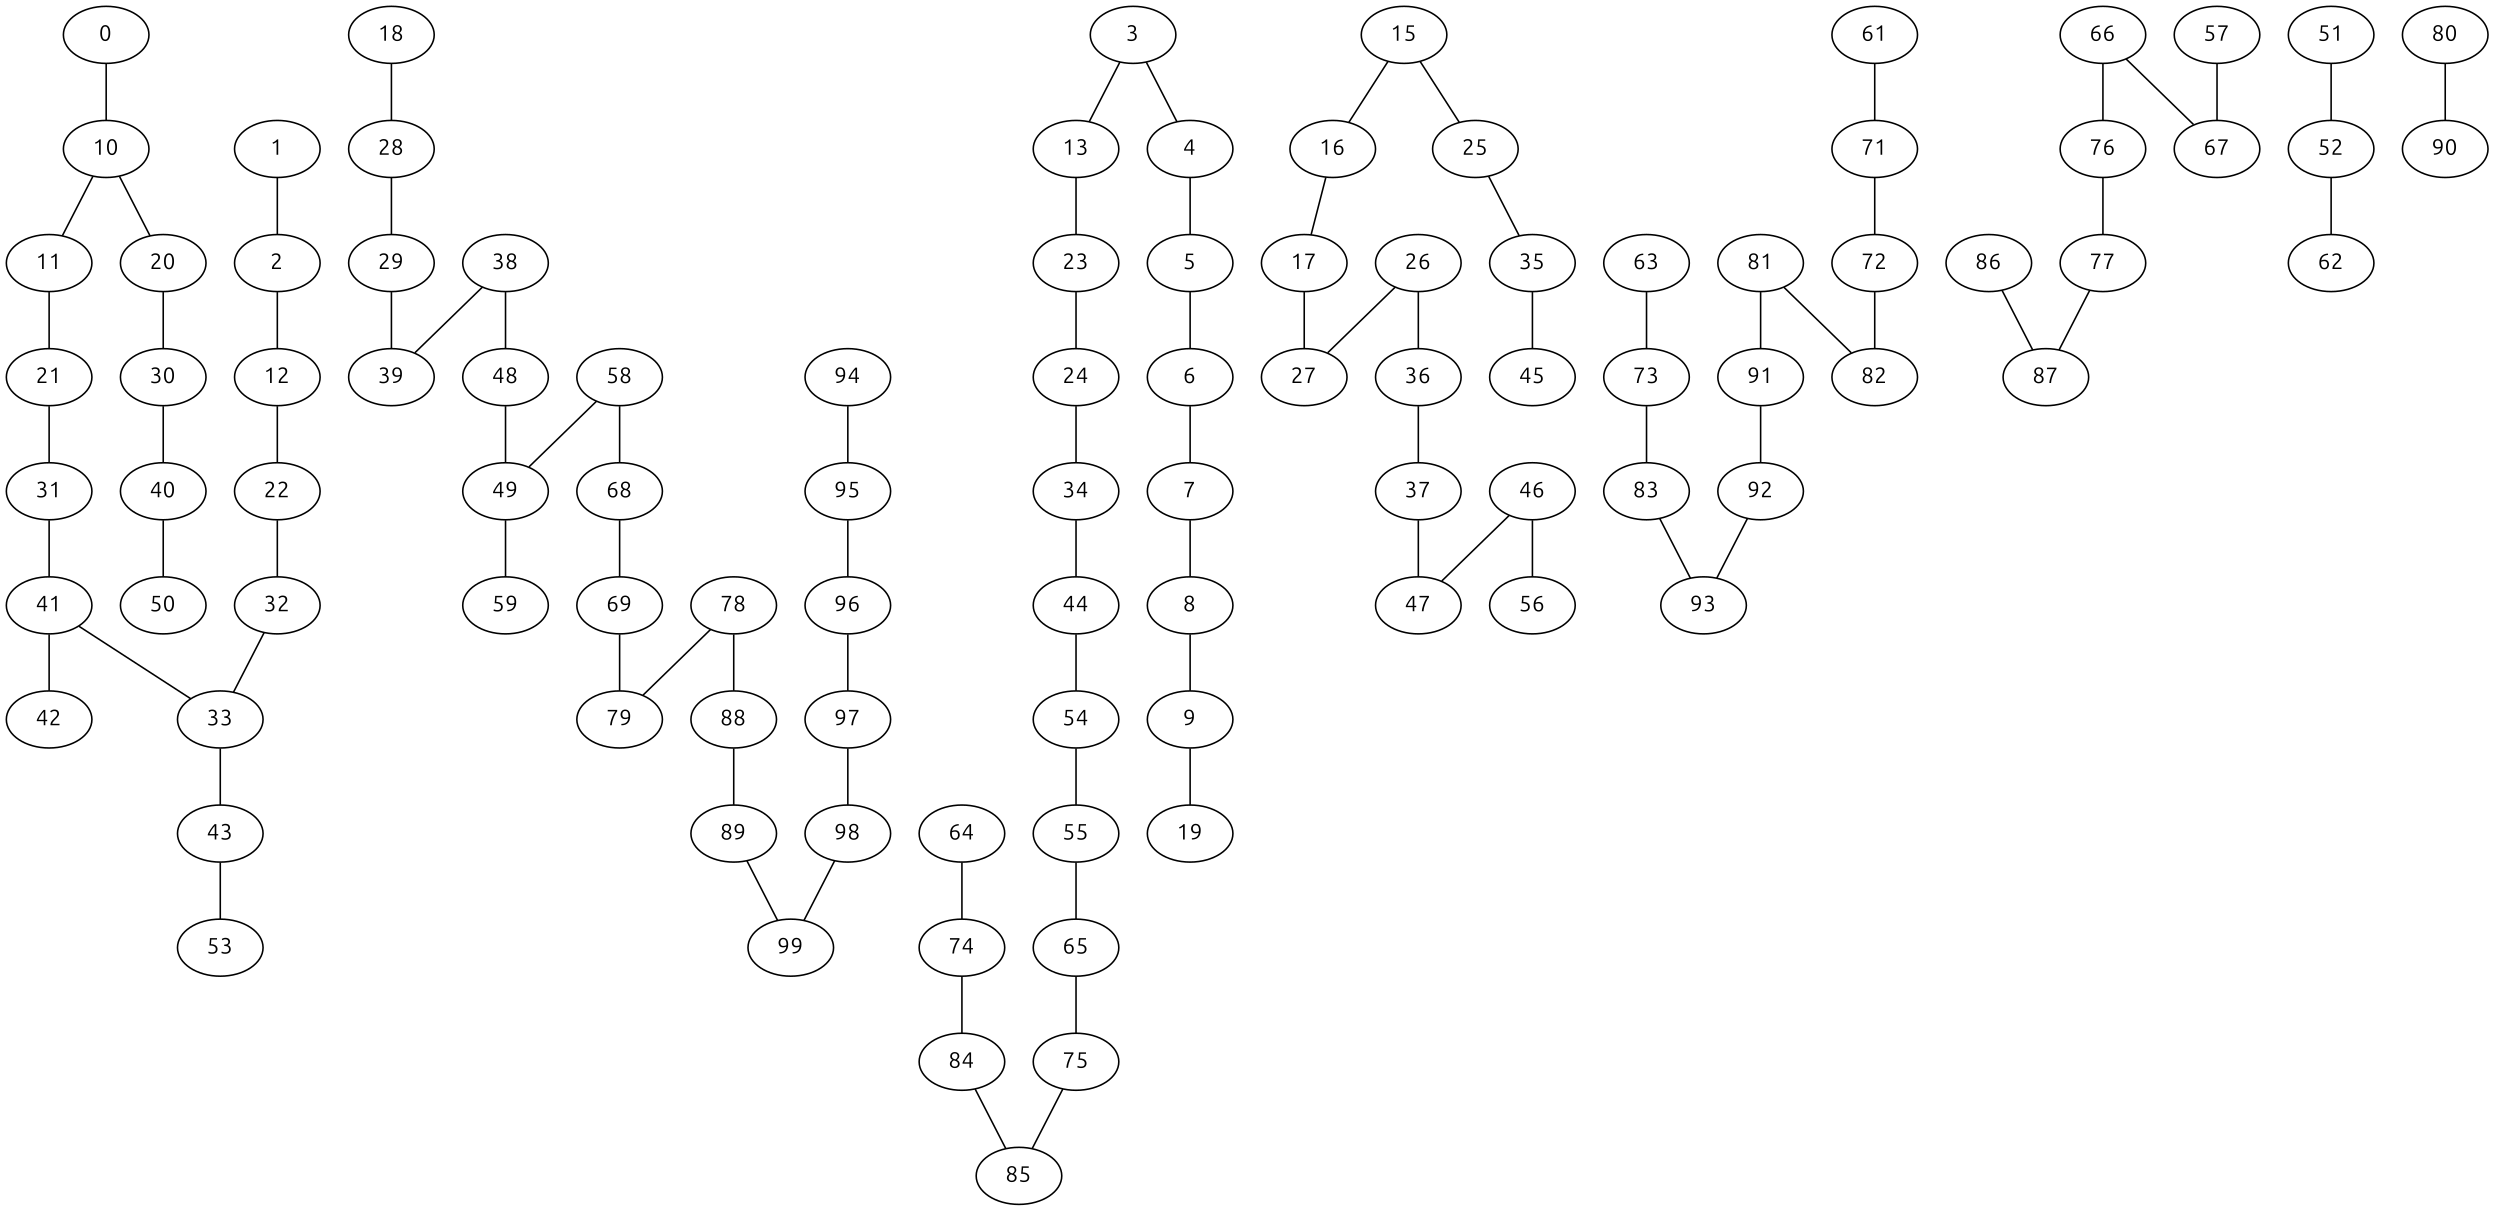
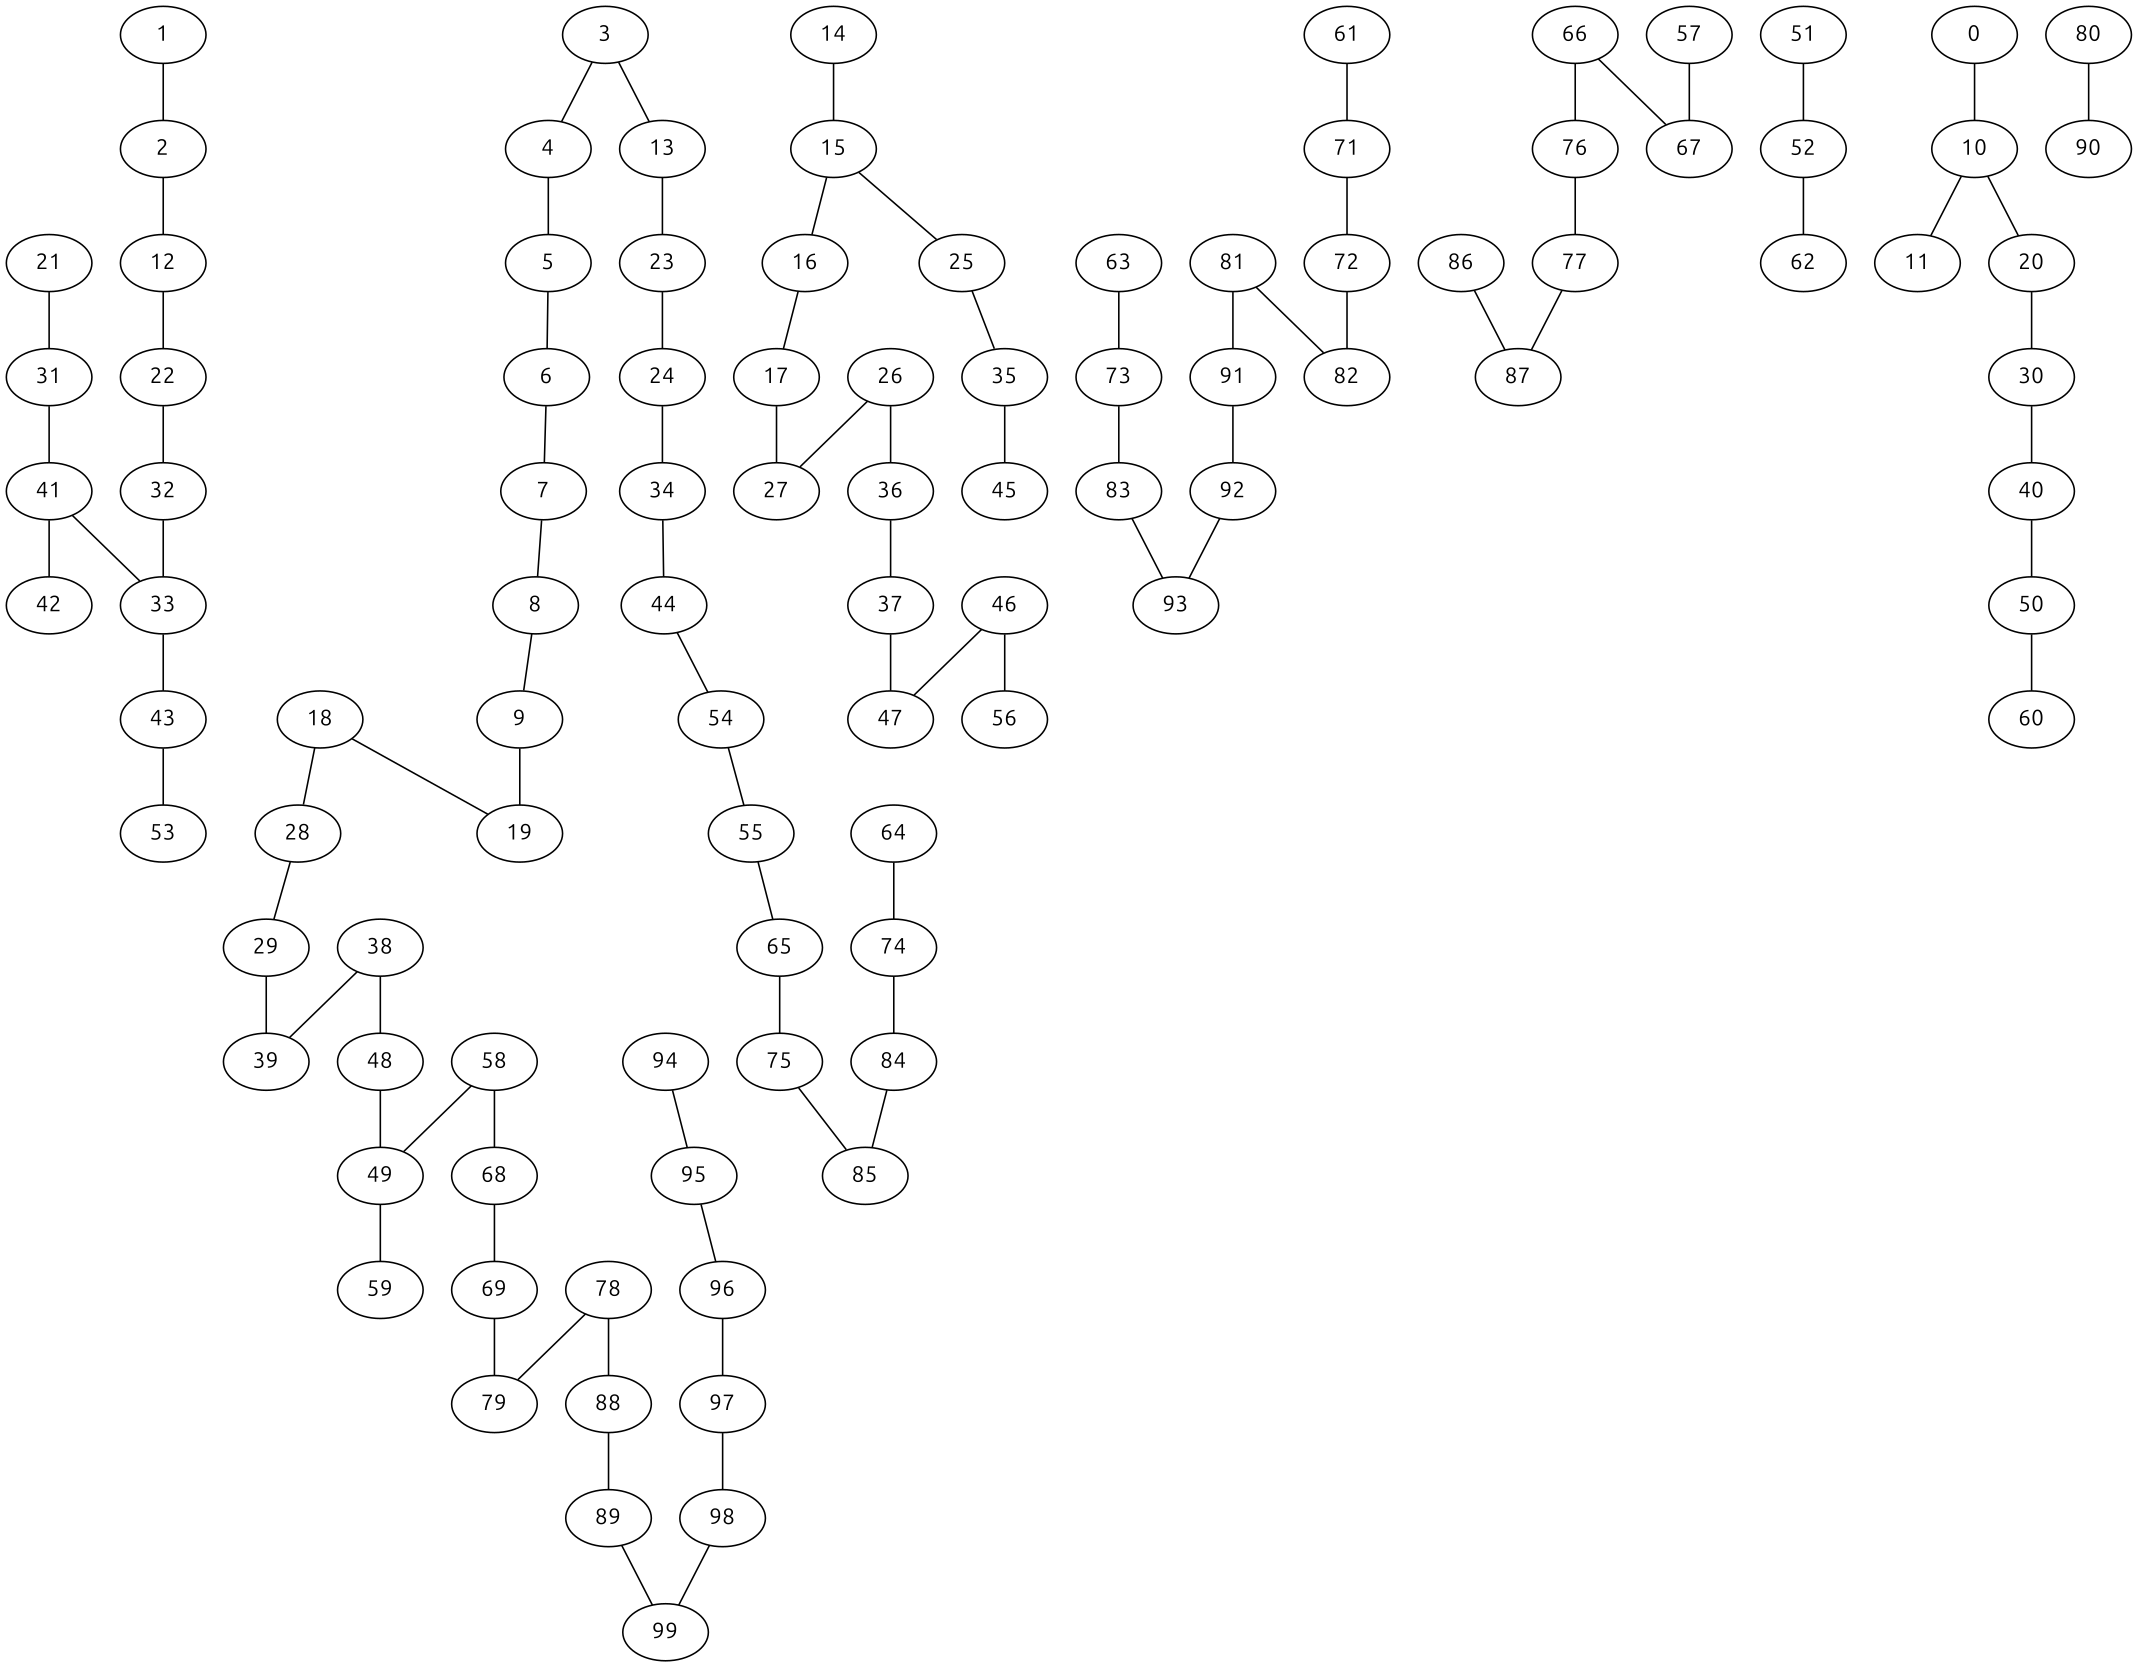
node "14": added
edge "11" -- "21": removed
node "60": added
edge "18" -- "19": added
